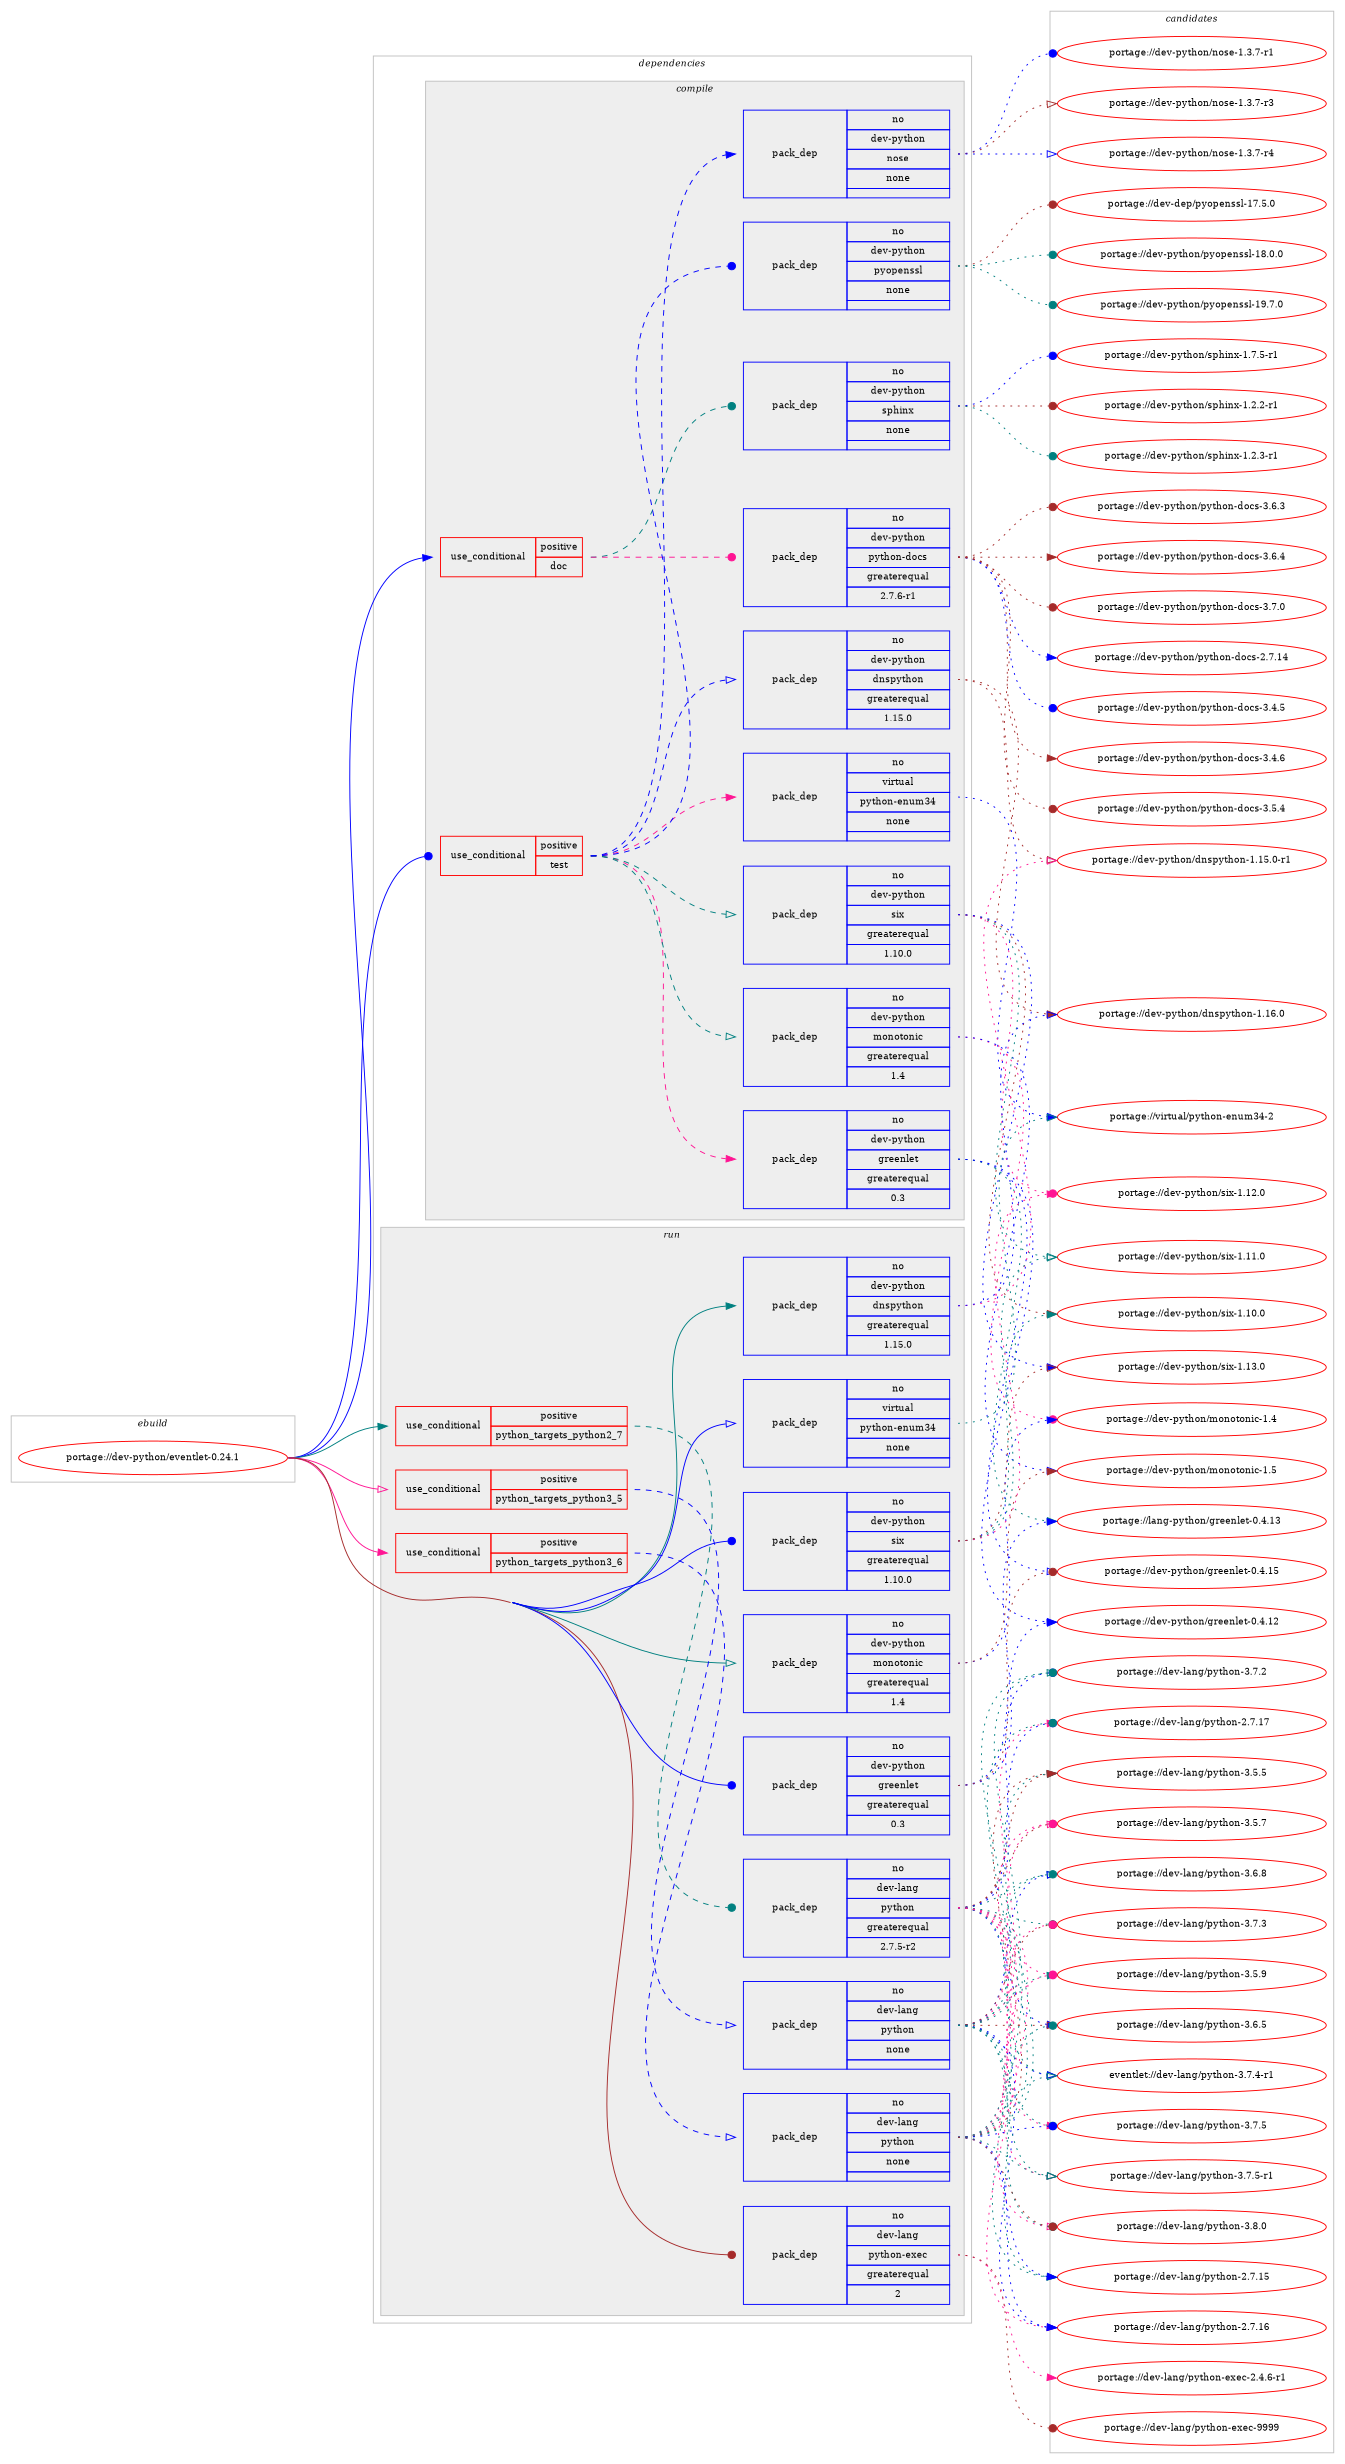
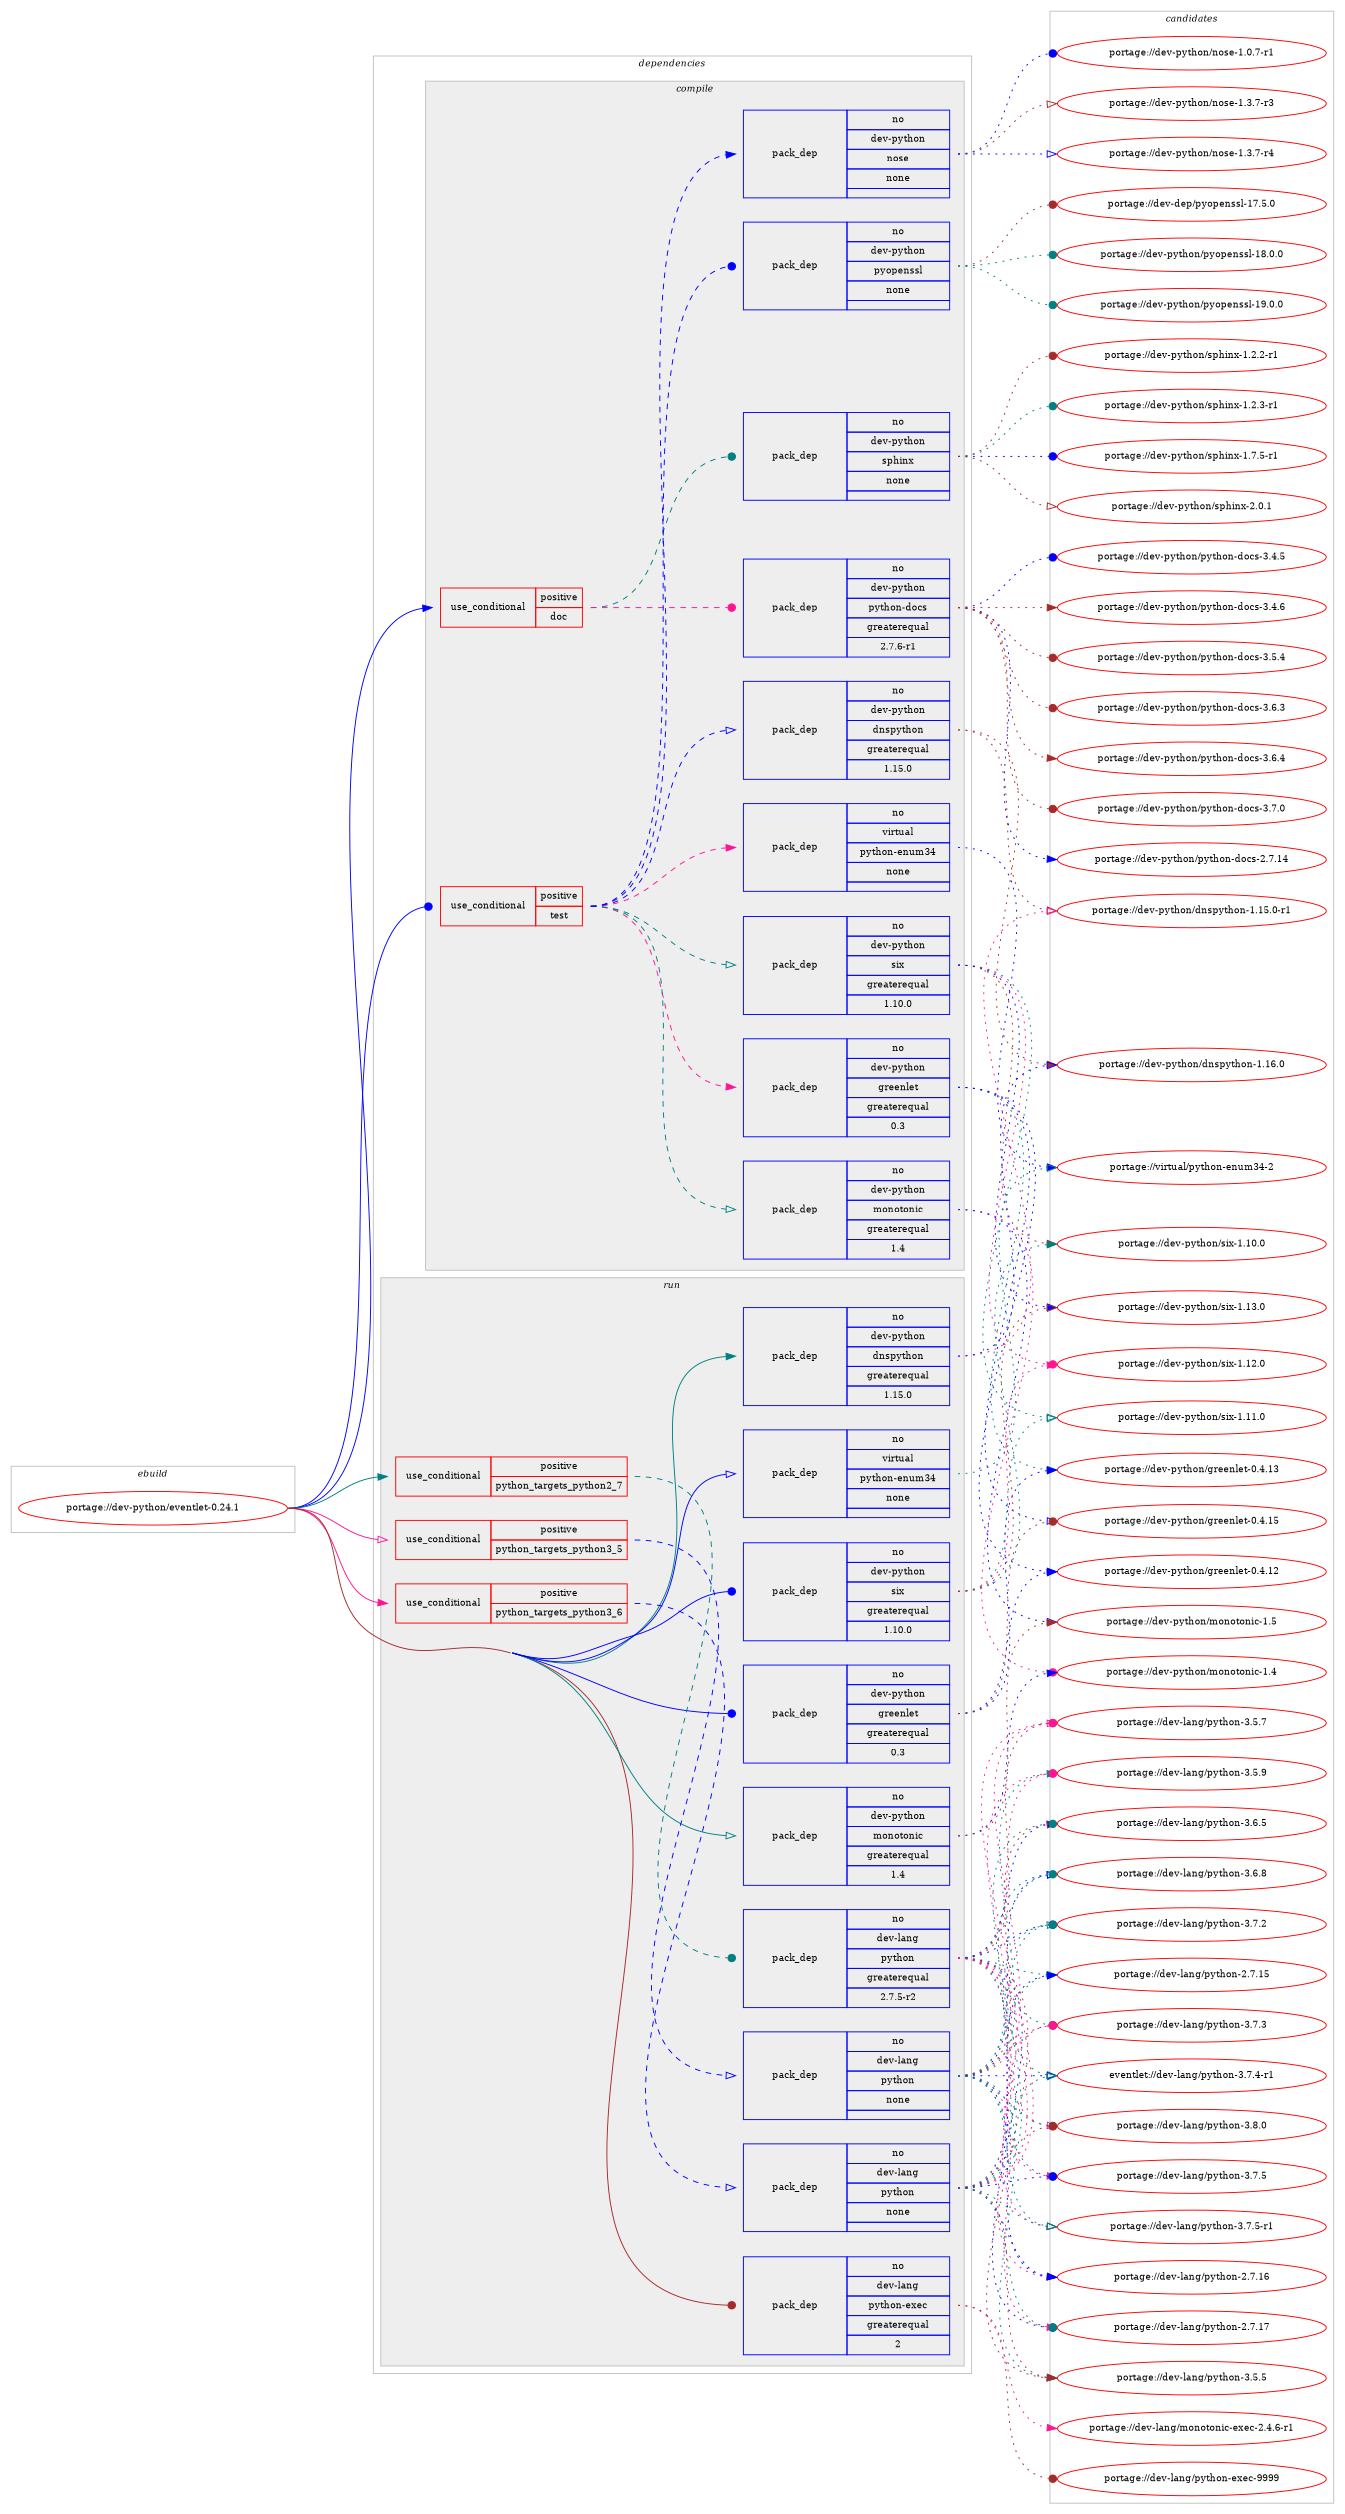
node "portage://dev-python/nose-1.3.7-r1": label "portage://dev-python/nose-1.3.7-r1" -> "portage://dev-python/nose-1.0.7-r1"
node "portage://dev-python/pyopenssl-19.7.0": label "portage://dev-python/pyopenssl-19.7.0" -> "portage://dev-python/pyopenssl-19.0.0"
node "portage://dev-python/sphinx-2.0.1": added
node "portage://lang-python/greenlet-0.4.13": label "portage://lang-python/greenlet-0.4.13" -> "portage://dev-python/greenlet-0.4.13"
node "portage://dev-lang/python-exec-2.4.6-r1": label "portage://dev-lang/python-exec-2.4.6-r1" -> "portage://dev-lang/monotonic-exec-2.4.6-r1"
